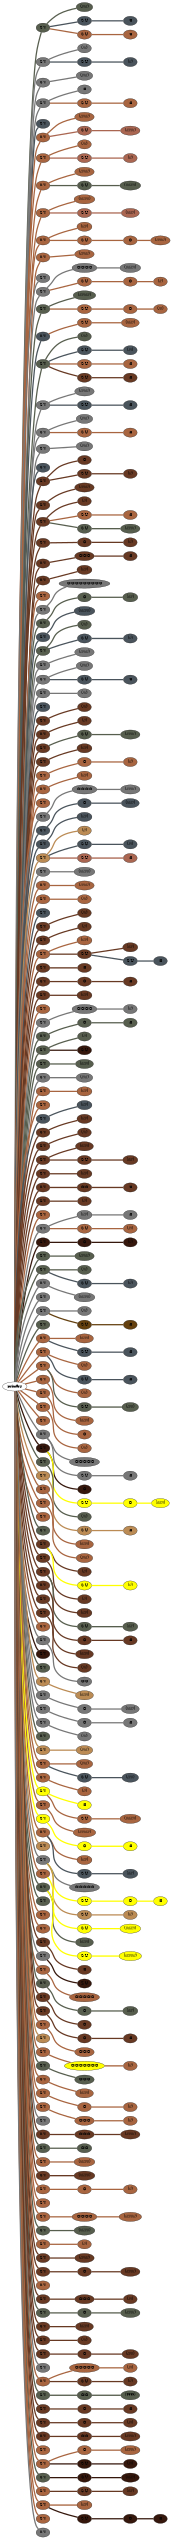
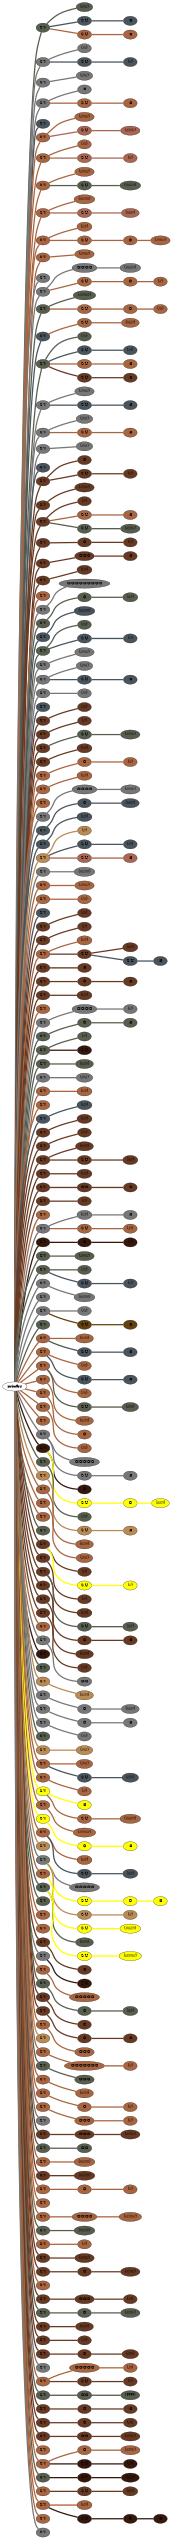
node "O/O/O/O/O/O/O": fillcolor yellow -> #a86540
